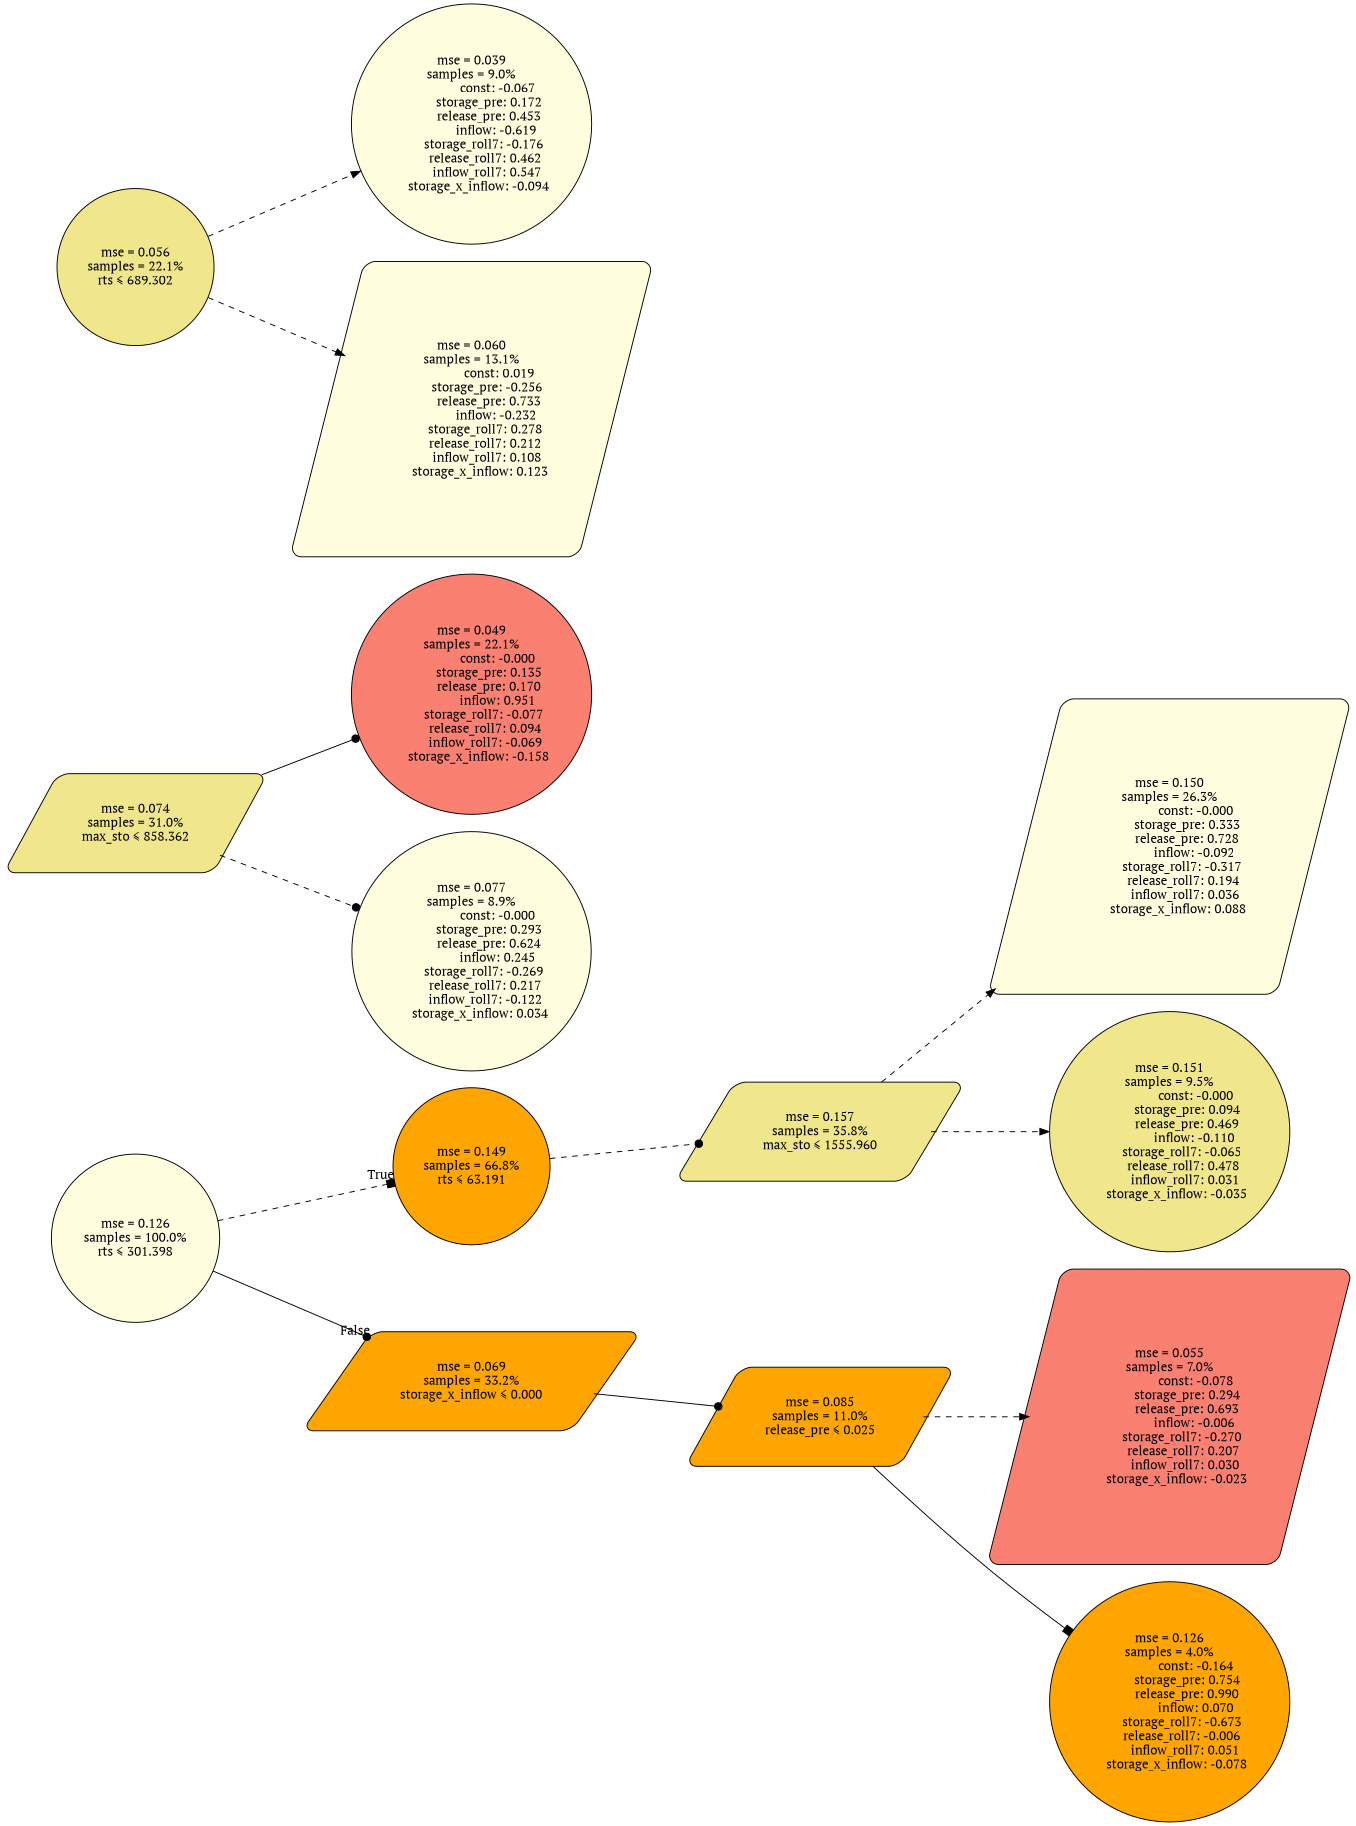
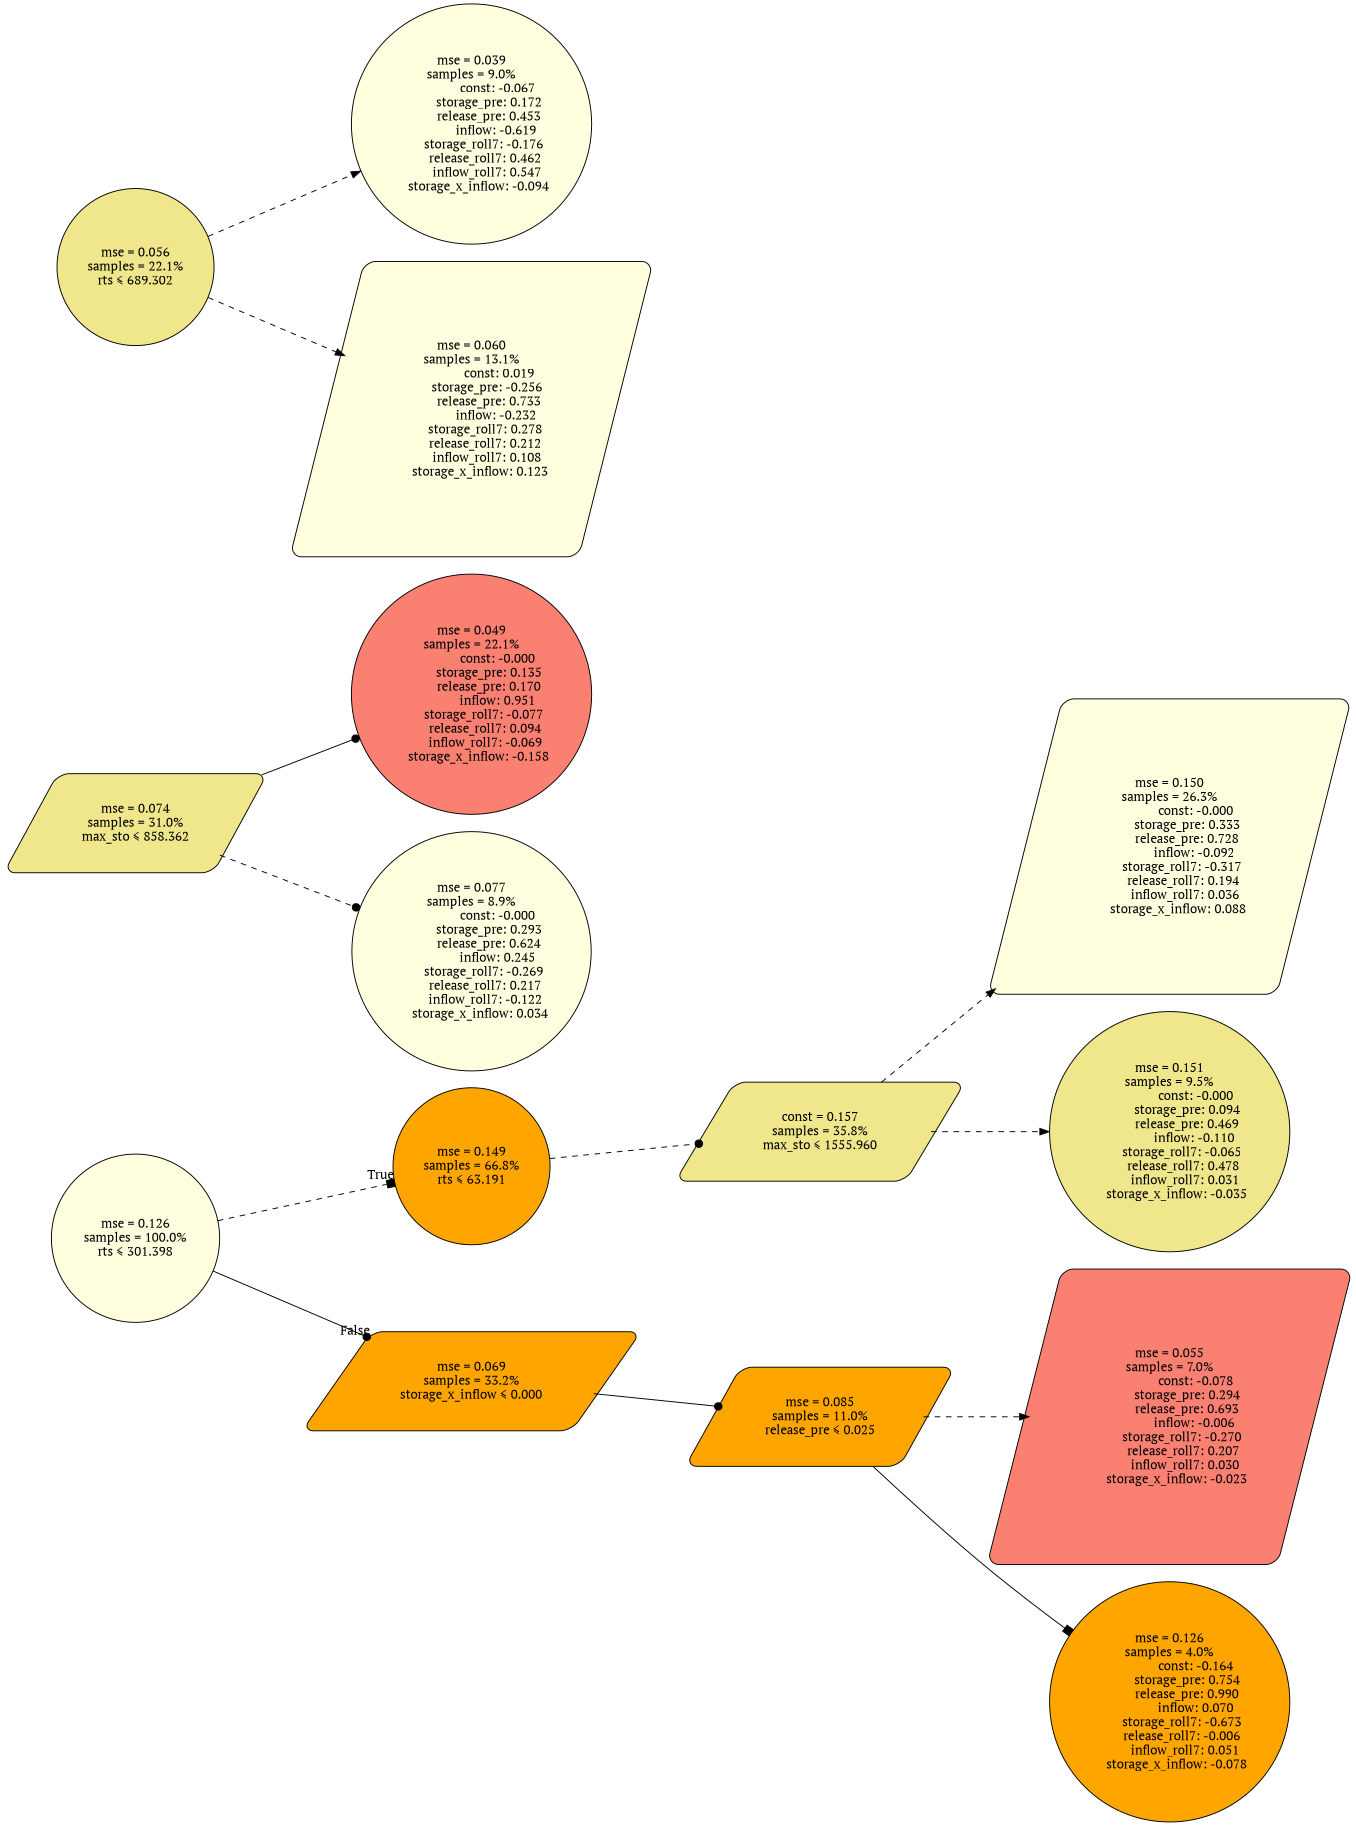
node "mse = 0.157 samples = 35.8% max_sto ≤ 1555.960": label "mse = 0.157 samples = 35.8% max_sto ≤ 1555.960" -> "const = 0.157 samples = 35.8% max_sto ≤ 1555.960"
